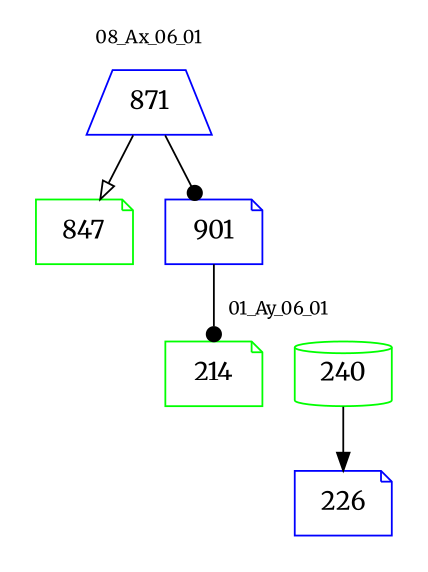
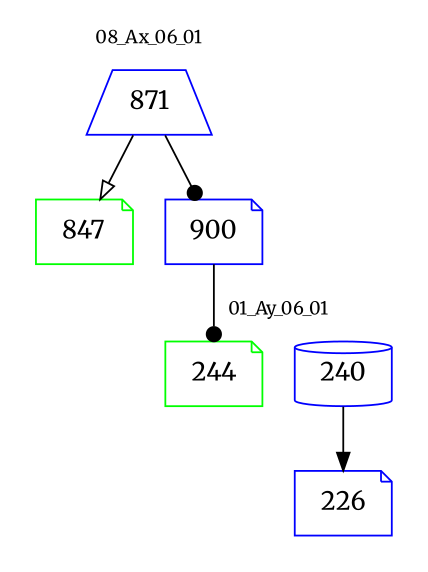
node "901": label "901" -> "900"
node "214": label "214" -> "244"
node "240": color green -> blue
